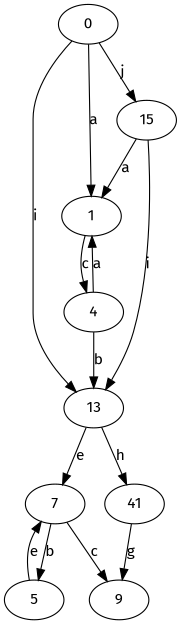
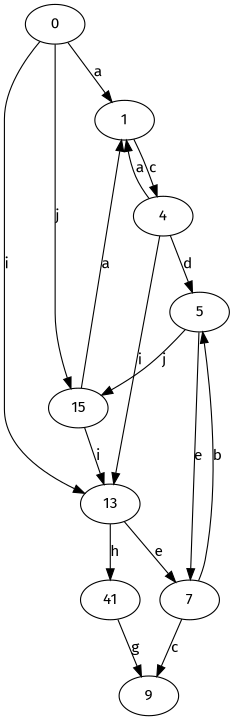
edge "4" -> "5": added, label "d"
edge "4" -> "13": label "b" -> "i"
edge "5" -> "15": added, label "j"
